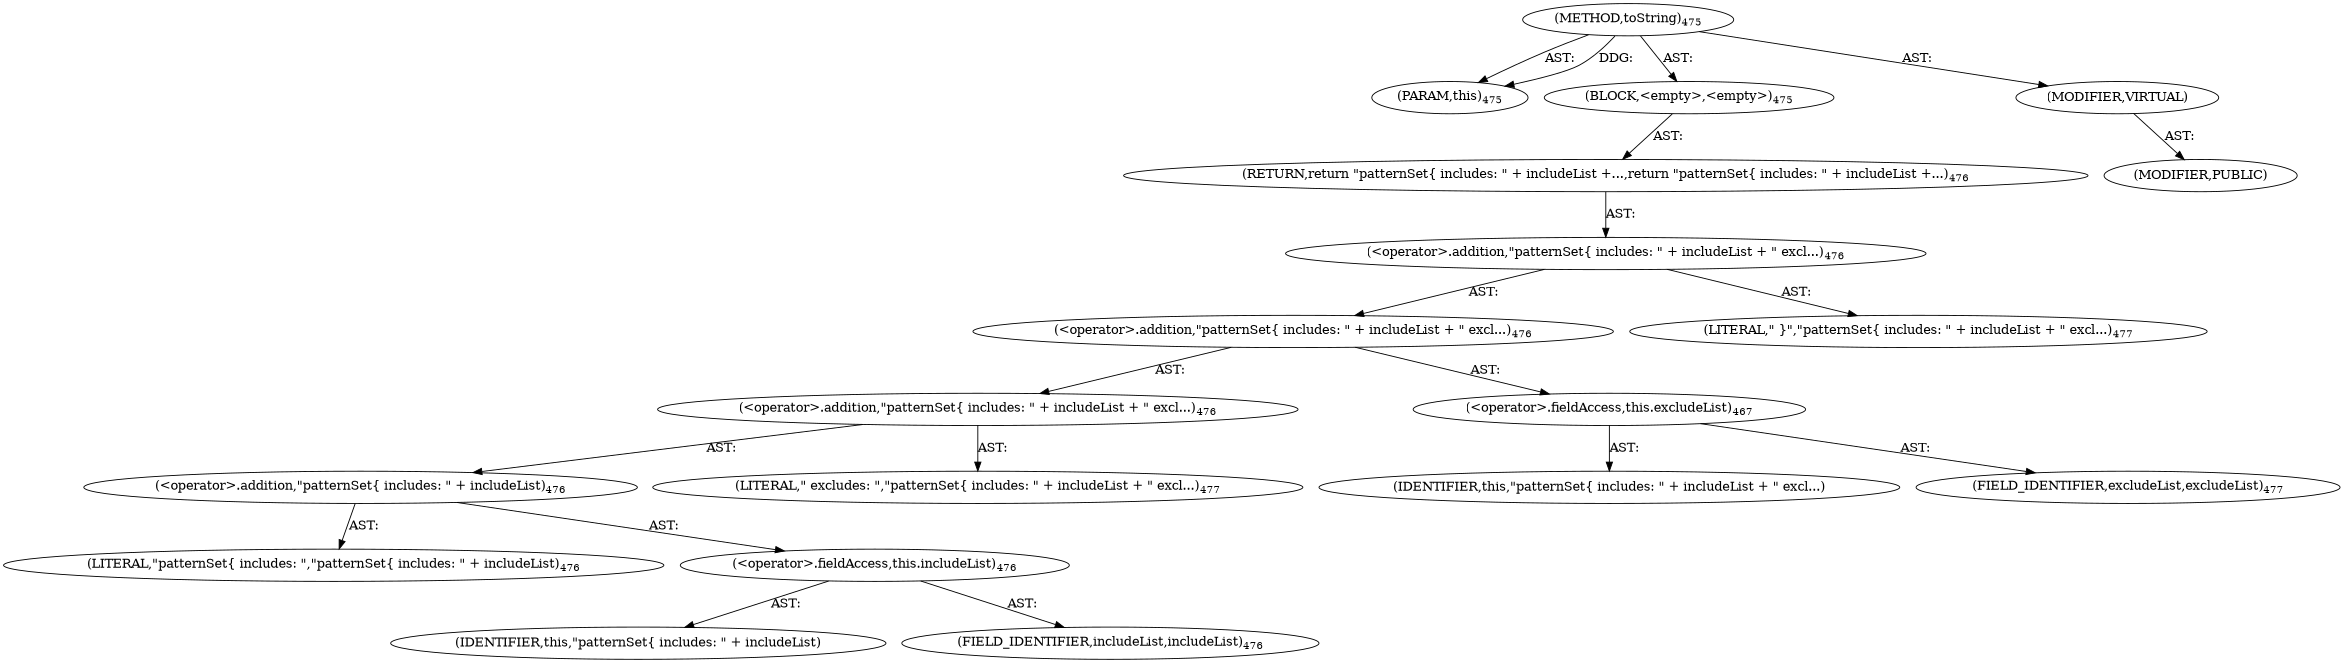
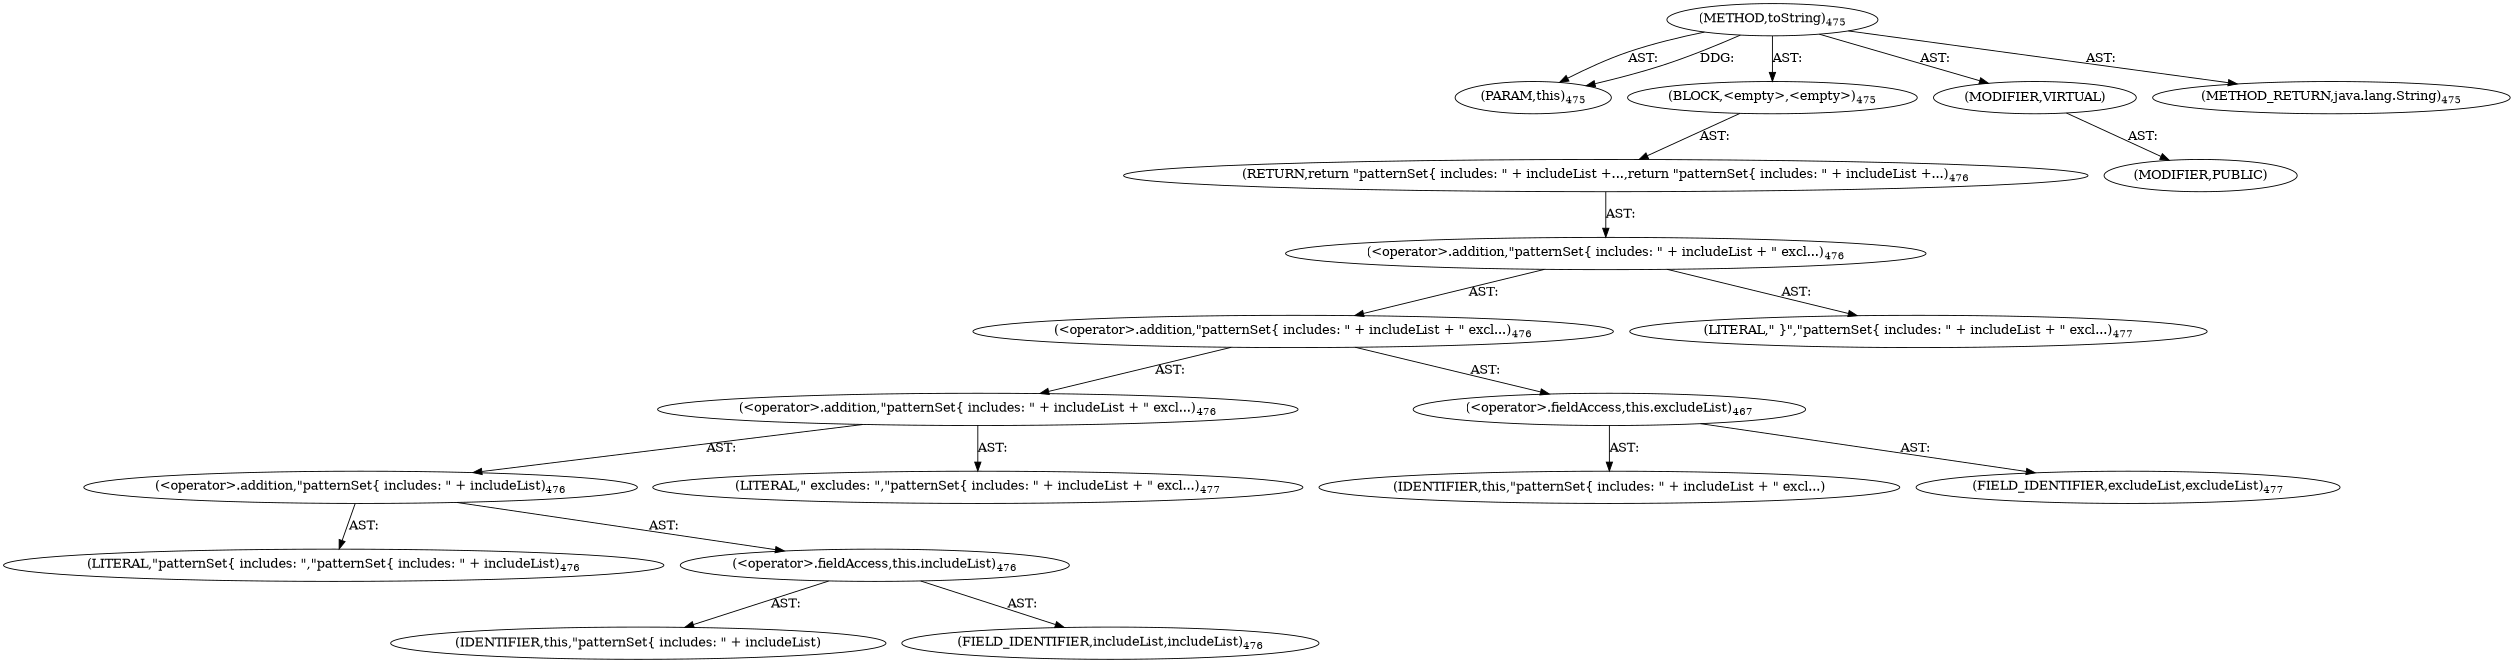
node "(METHOD_RETURN,java.lang.String)": added
